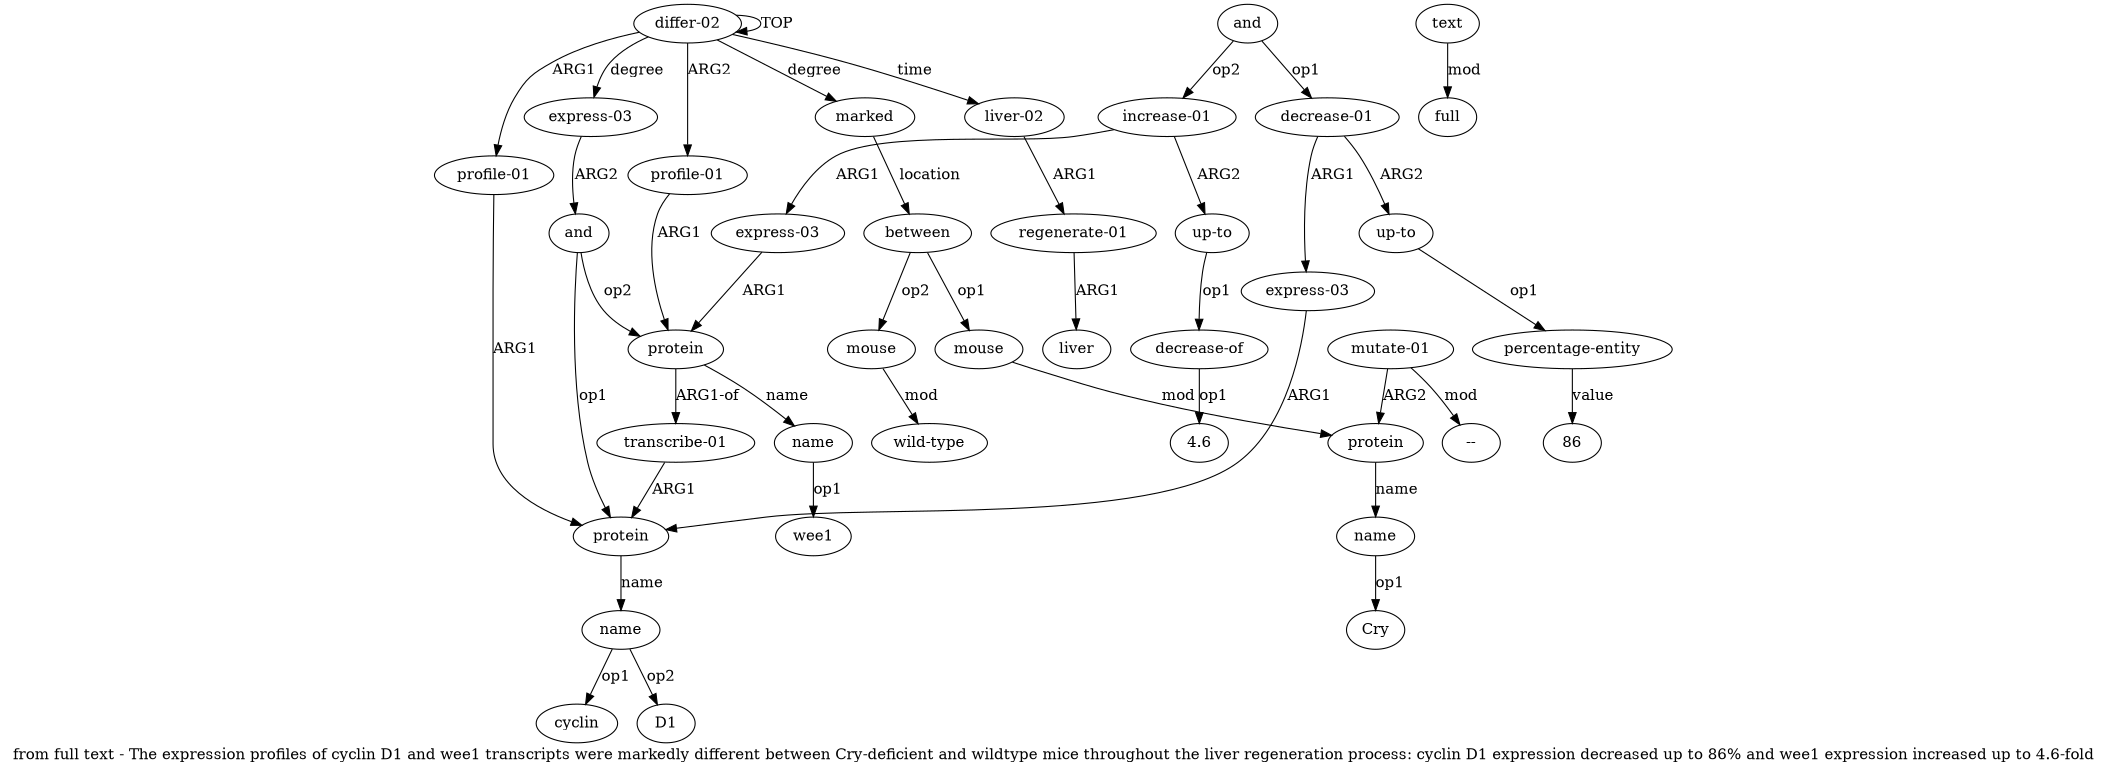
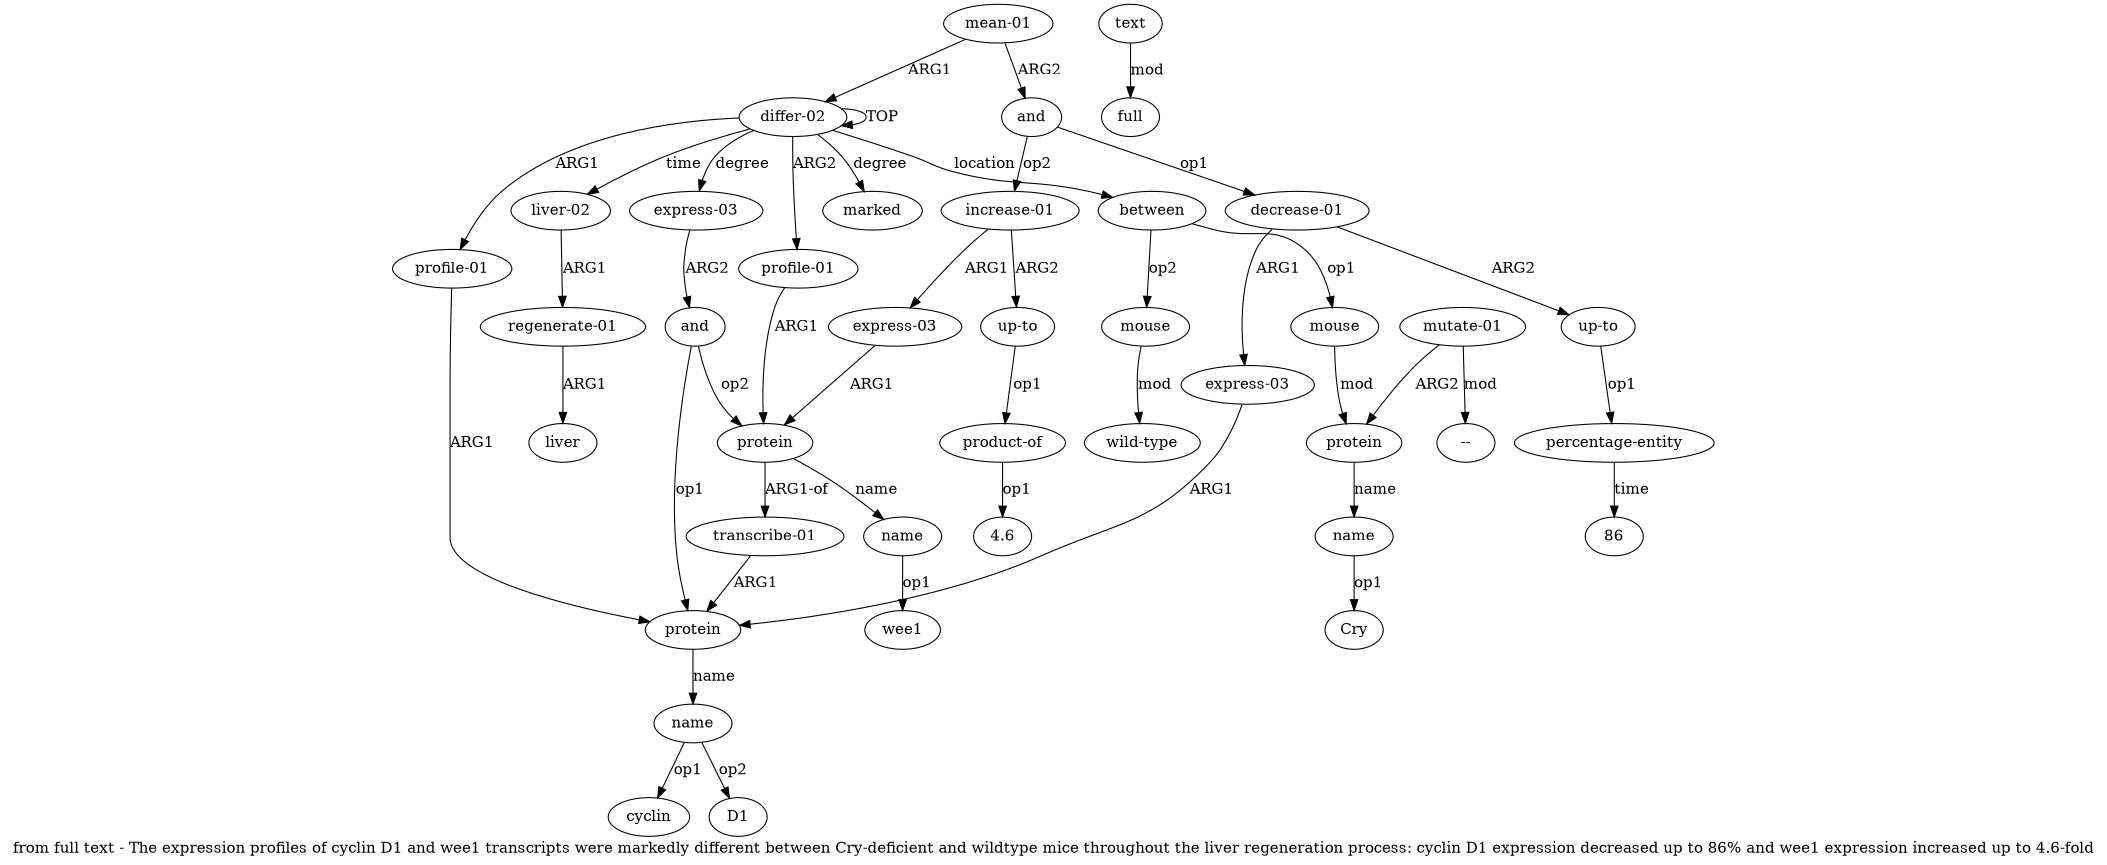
node "mean-01": added
edge "marked" -> "between": now "differ-02" -> "between"
node "decrease-of": label "decrease-of" -> "product-of"
edge "percentage-entity" -> "86": label "value" -> "time"
